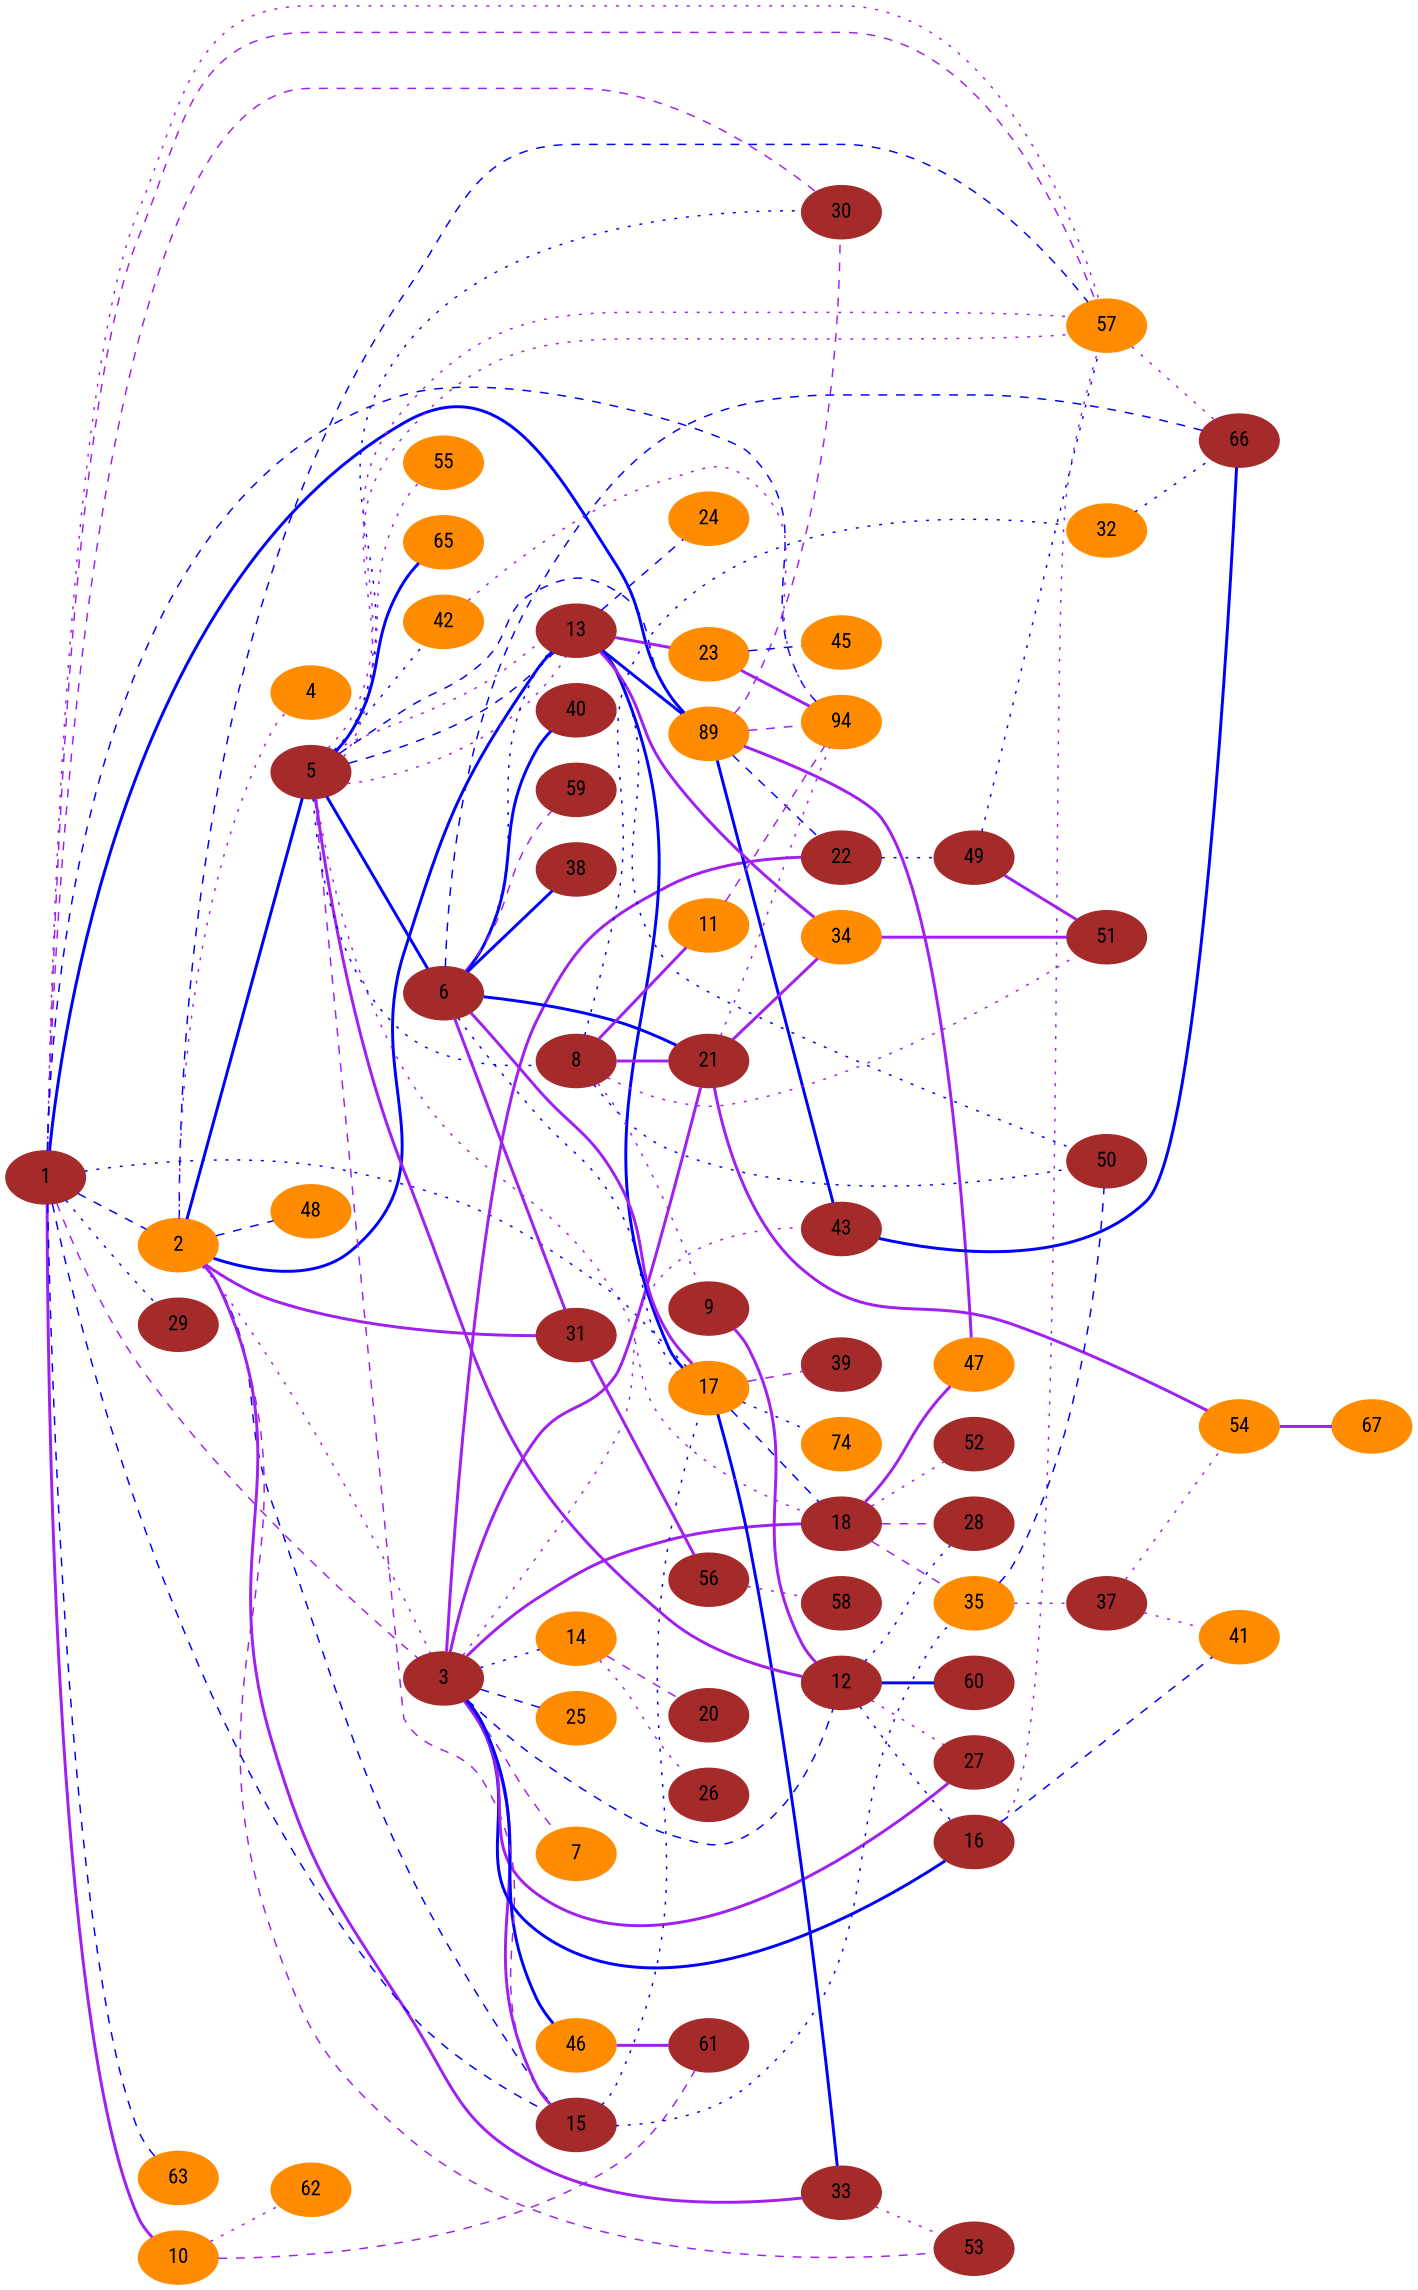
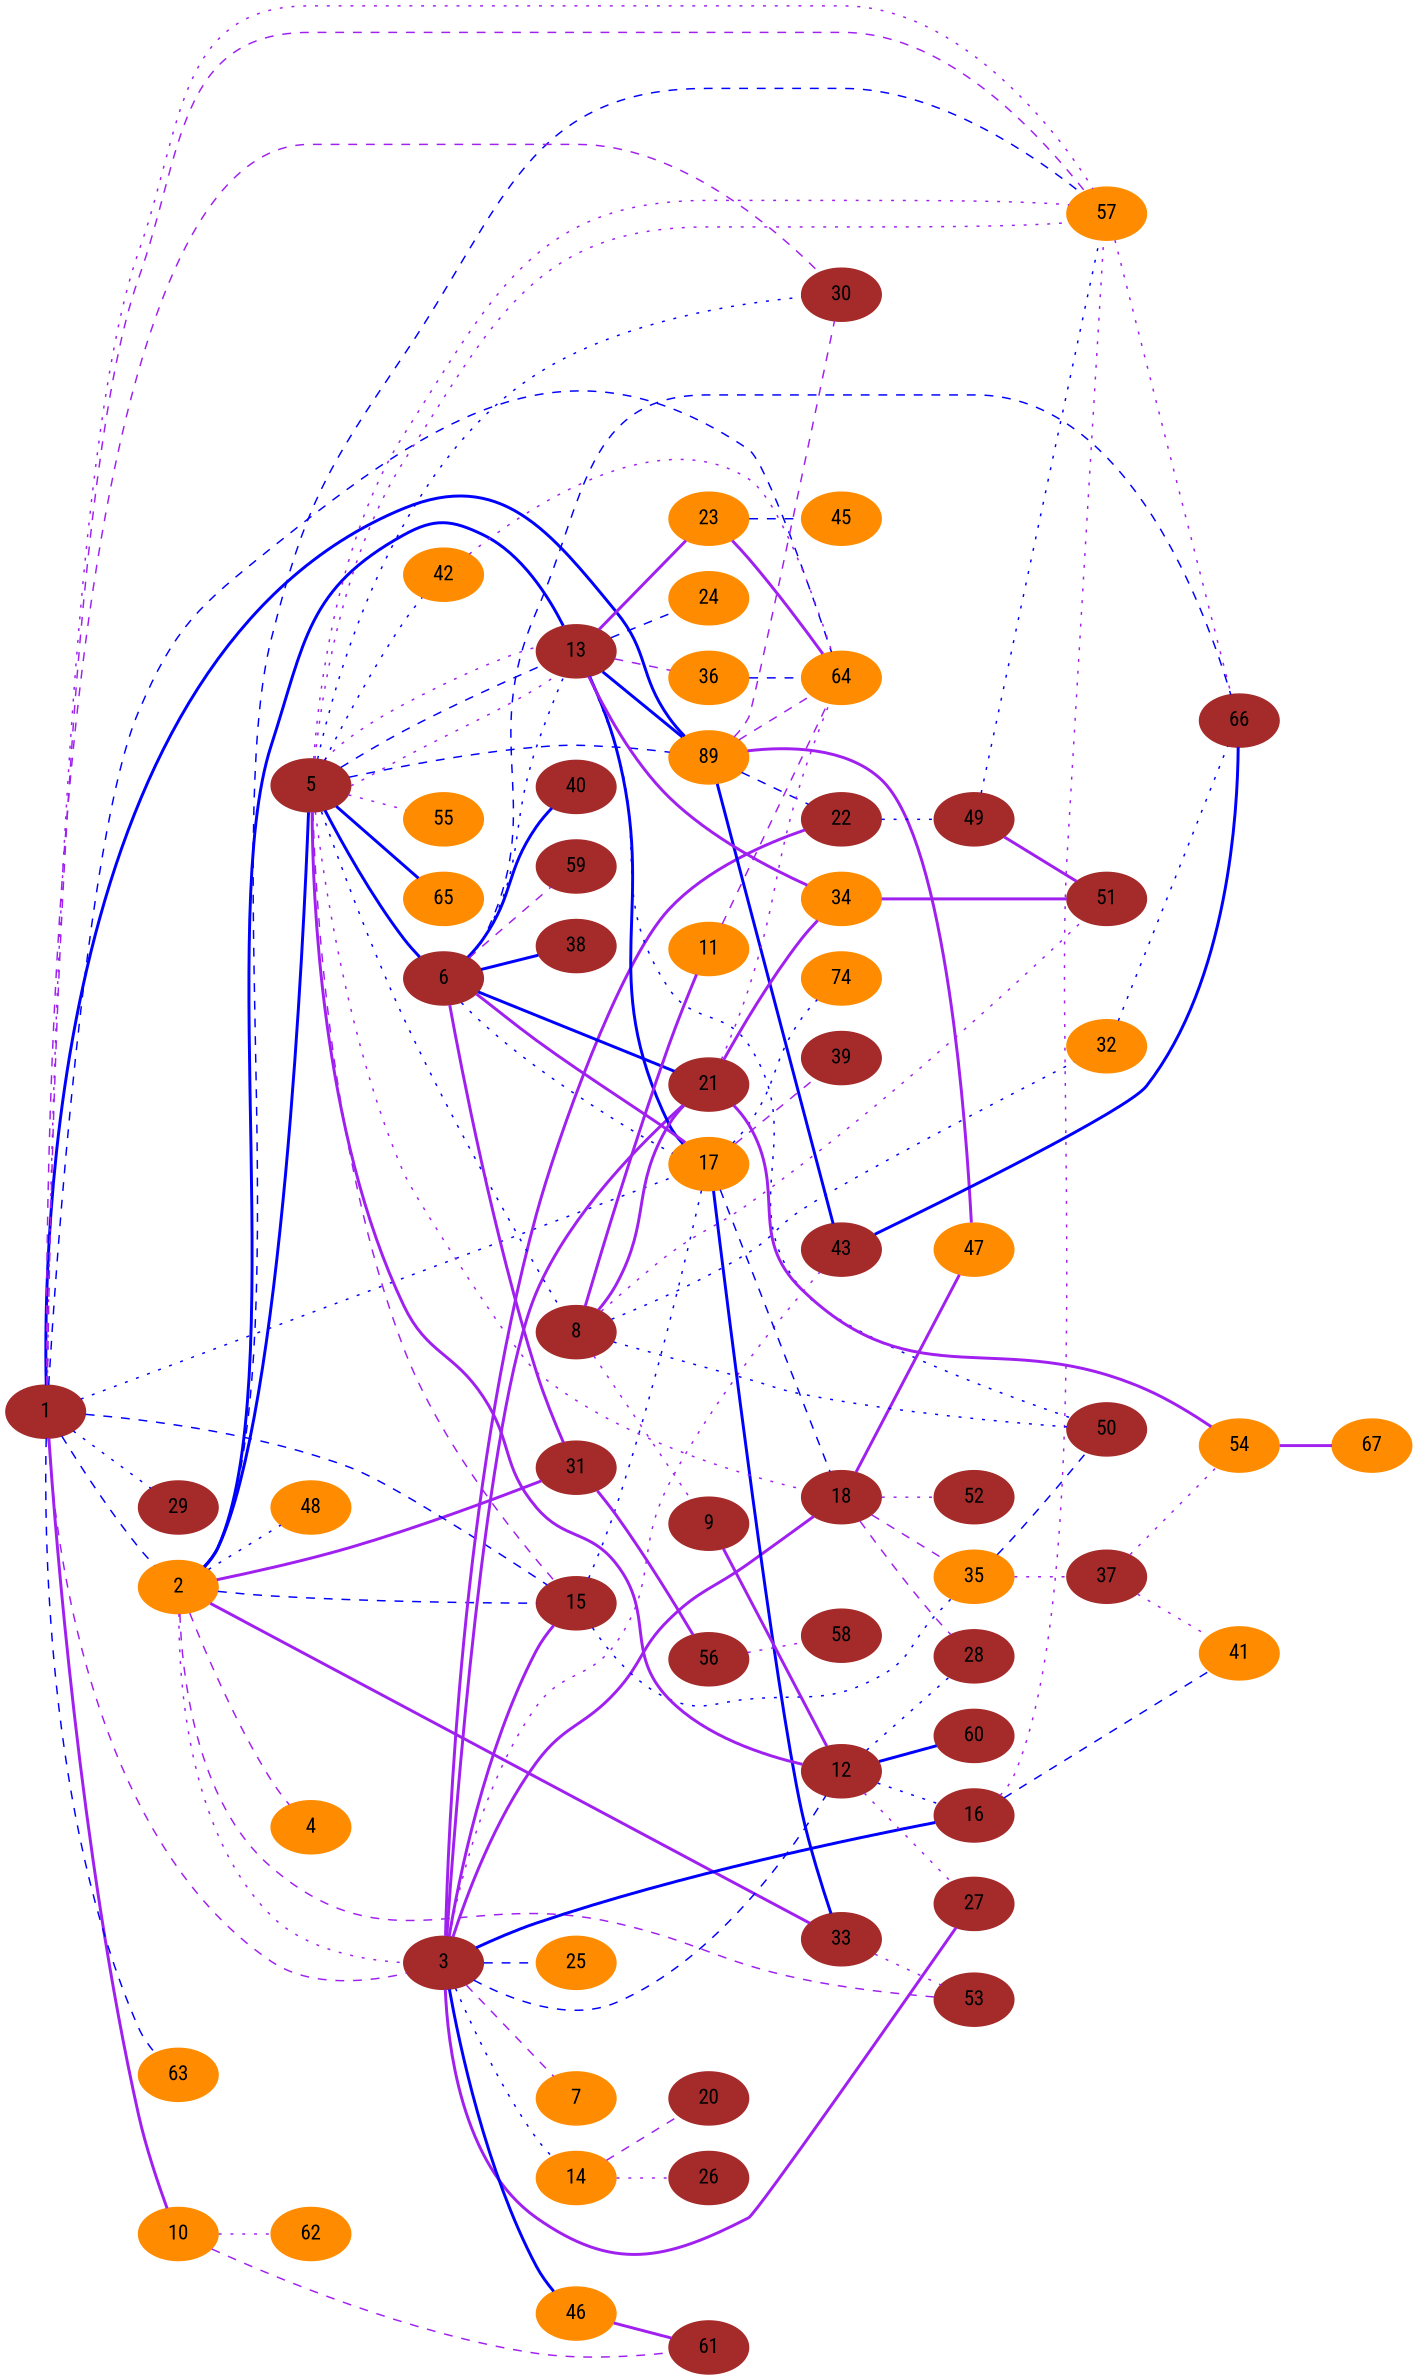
node "36": added
node "94": label "94" -> "64"
edge "4" -- "2": style dotted -> dashed
edge "48" -- "2": style dashed -> dotted
